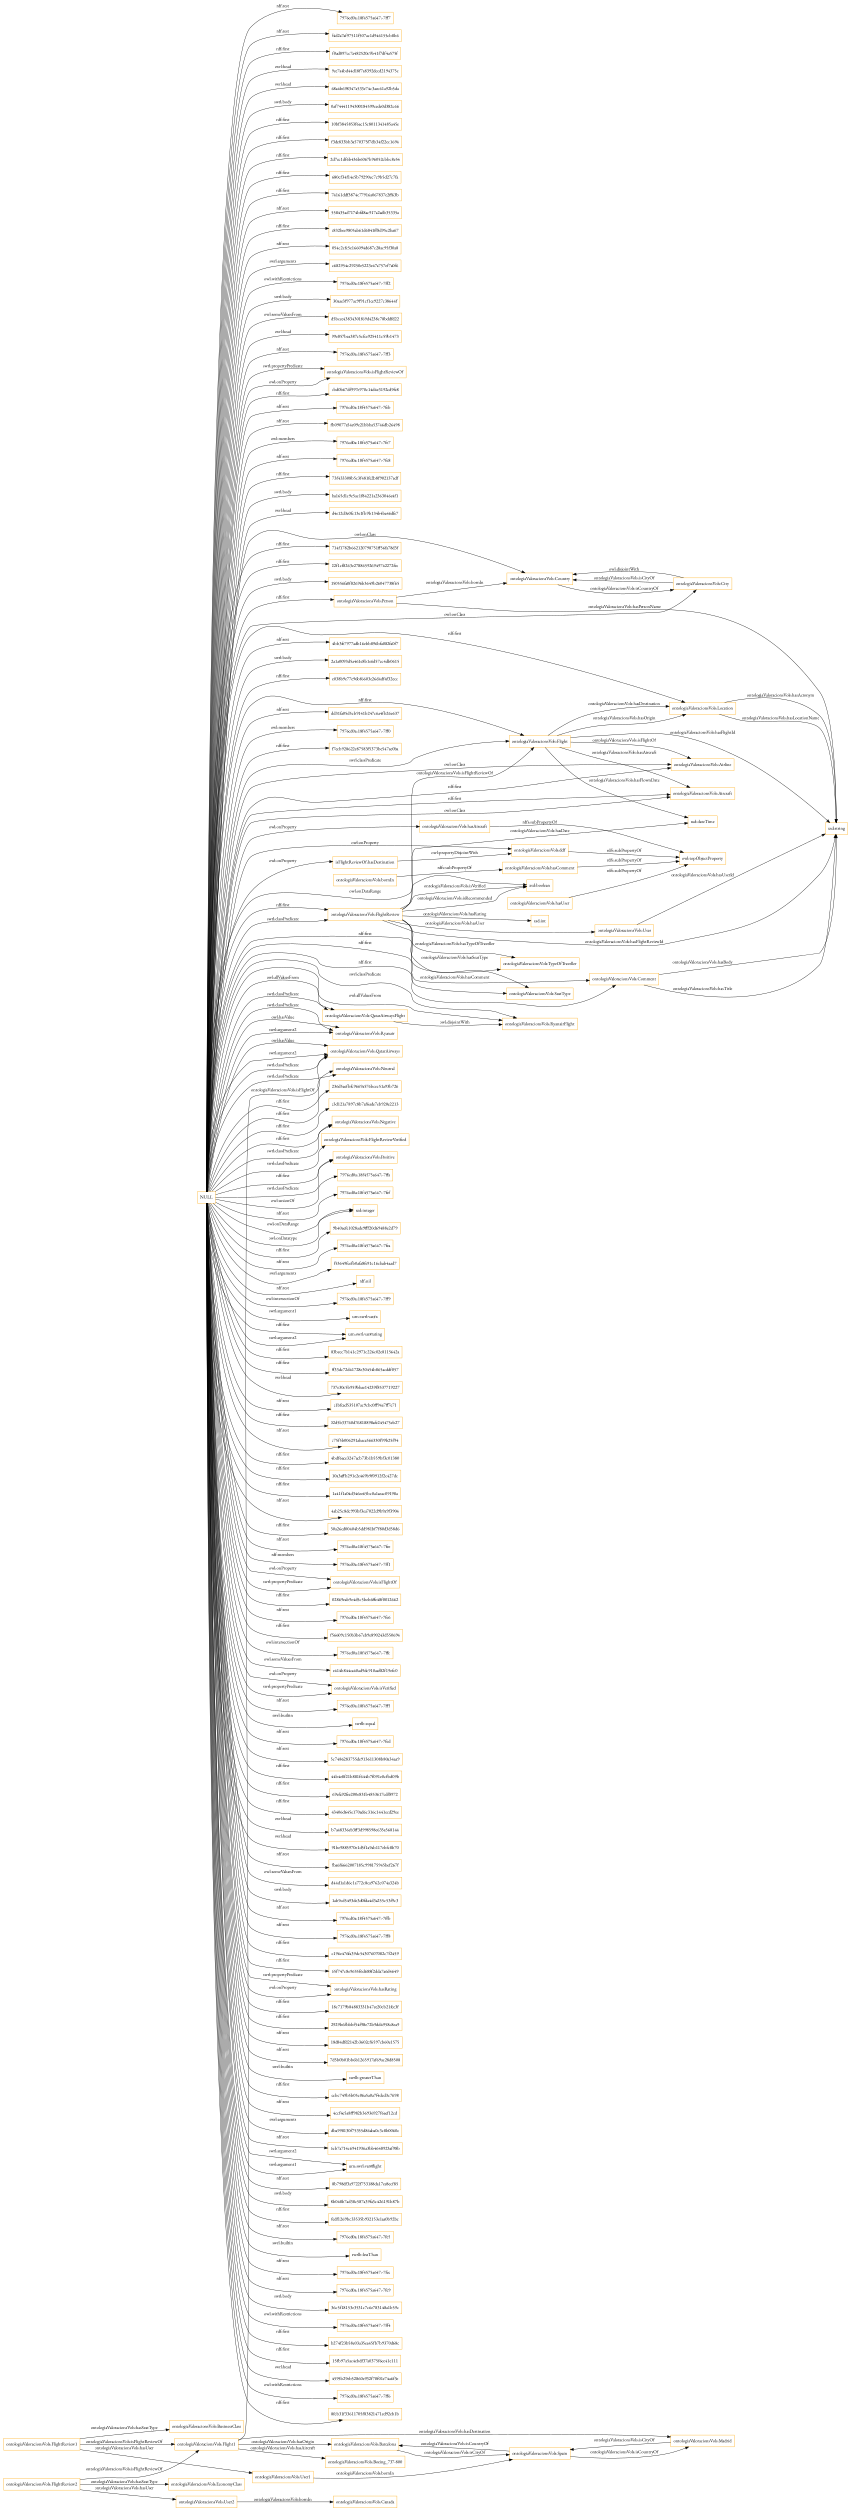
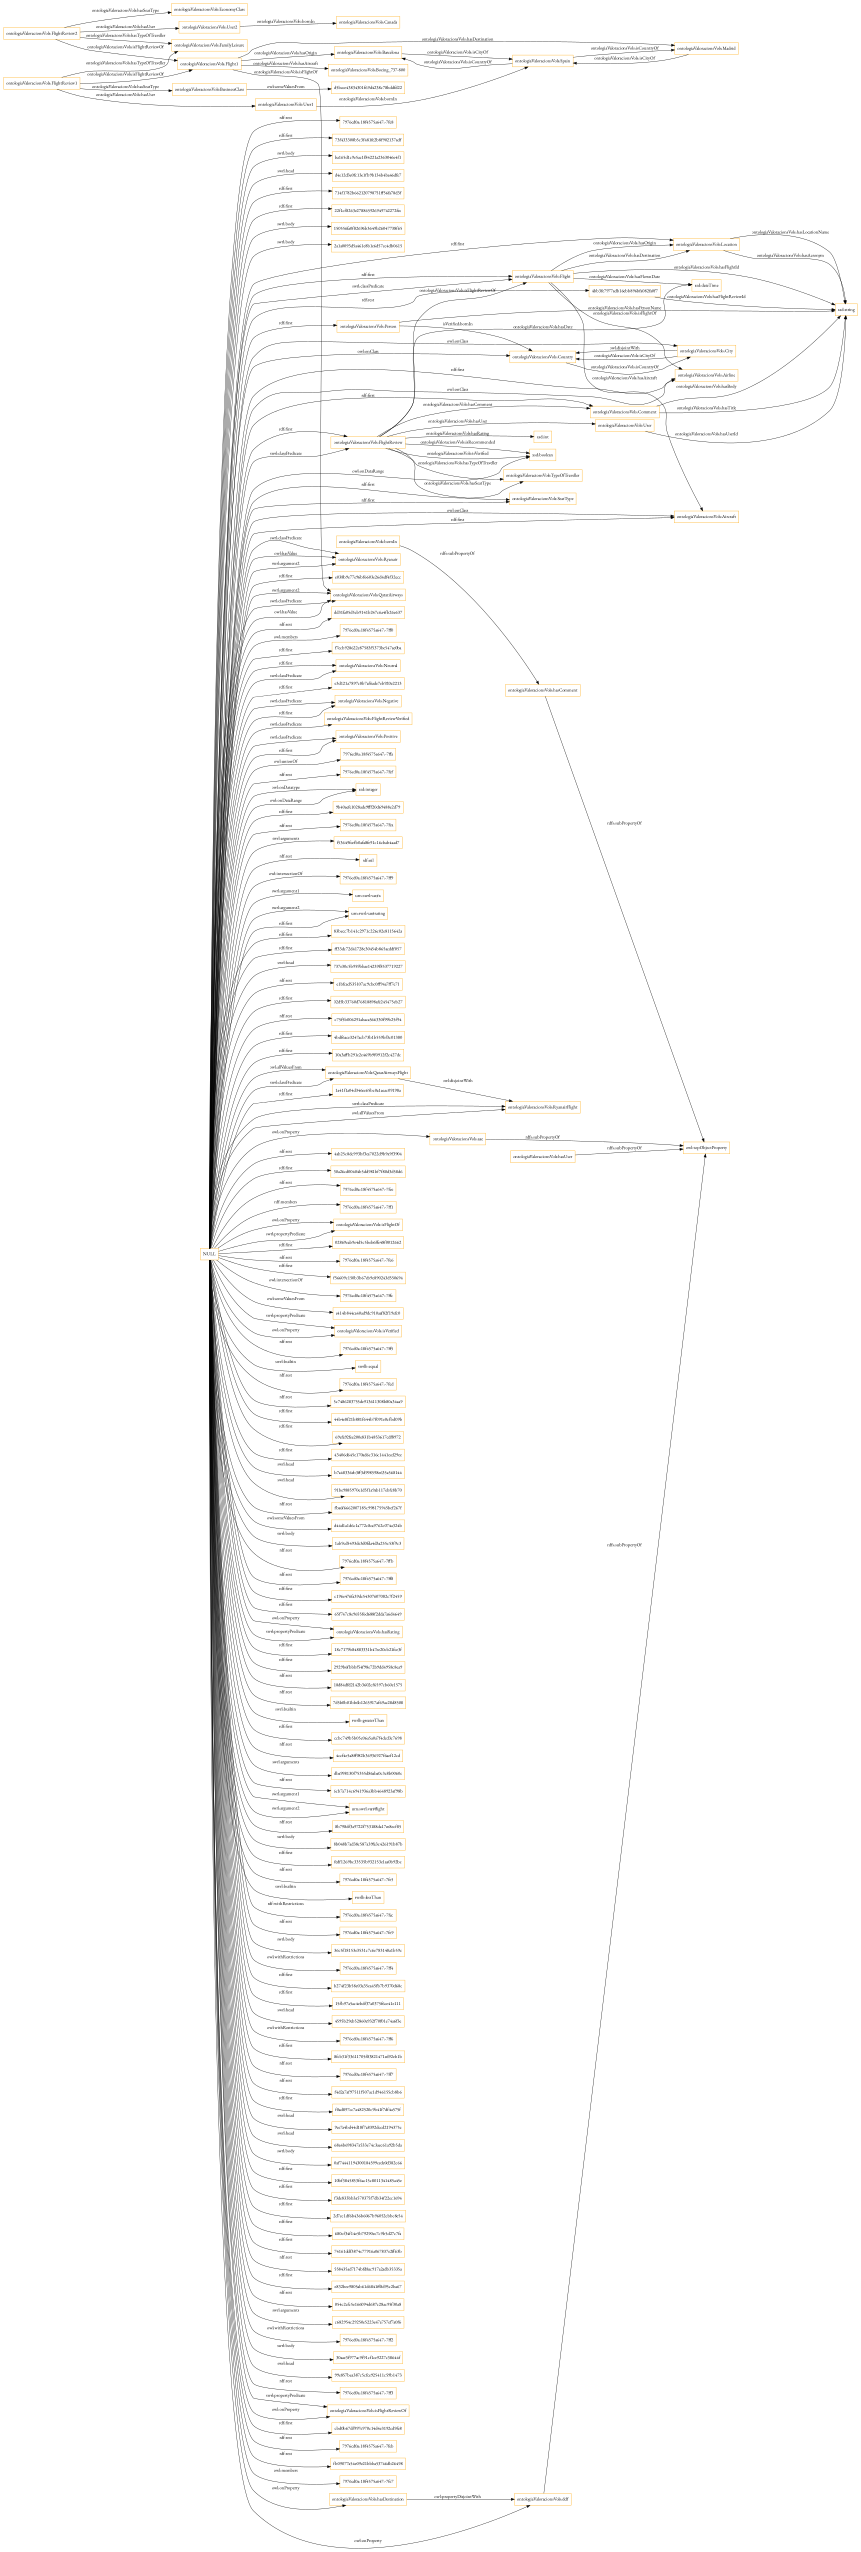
node "ontologiaValoracionsVols:FamilyLeisure": added
edge "ontologiaValoracionsVols:Person" -> "ontologiaValoracionsVols:Country": label "ontologiaValoracionsVols:bornIn" -> "isVerified:bornIn"
edge "NULL" -> "d5bcce43834301f69d4238c78bddfd22": now "ontologiaValoracionsVols:BusinessClass" -> "d5bcce43834301f69d4238c78bddfd22"
node "ontologiaValoracionsVols:hasAircraft": label "ontologiaValoracionsVols:hasAircraft" -> "ontologiaValoracionsVols:aae"
node "isFlightReviewOf:hasDestination": label "isFlightReviewOf:hasDestination" -> "ontologiaValoracionsVols:hasDestination"
edge "ontologiaValoracionsVols:FlightReview" -> "xsd:string": now "4bb3fe7977adb16ebb896bfa082fa0f7" -> "xsd:string"
node "236d5aefbfc9669a576bcec51a93b726": removed
edge "NULL" -> "7976cd0a:18f4575a647:-7fec": label "rdf:rest" -> "rdf:withRestrictions"
